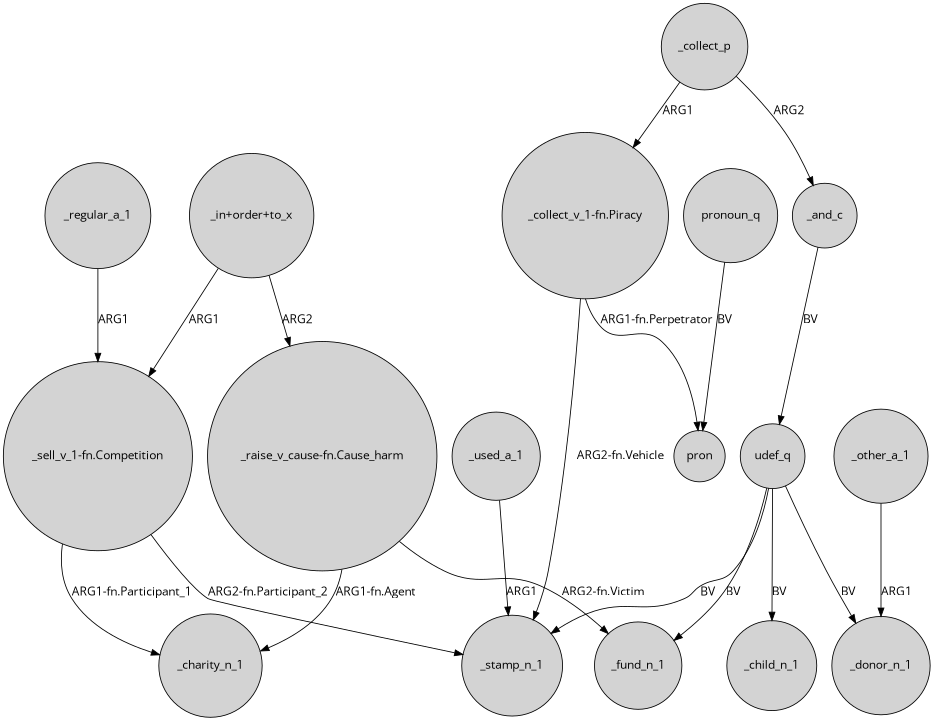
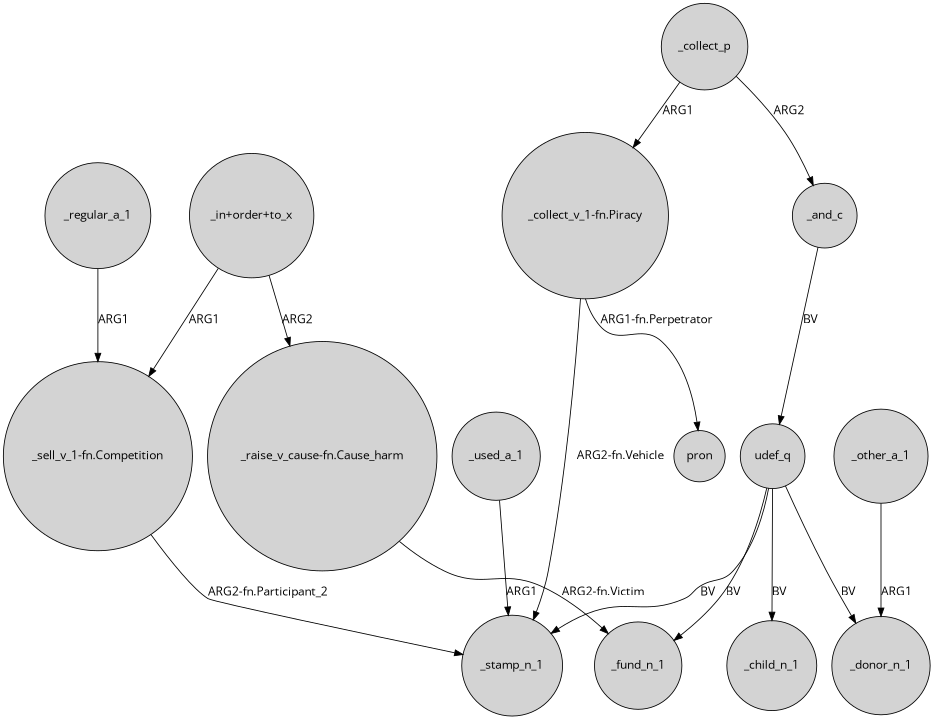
node "pronoun_q": removed
node "_charity_n_1": removed
